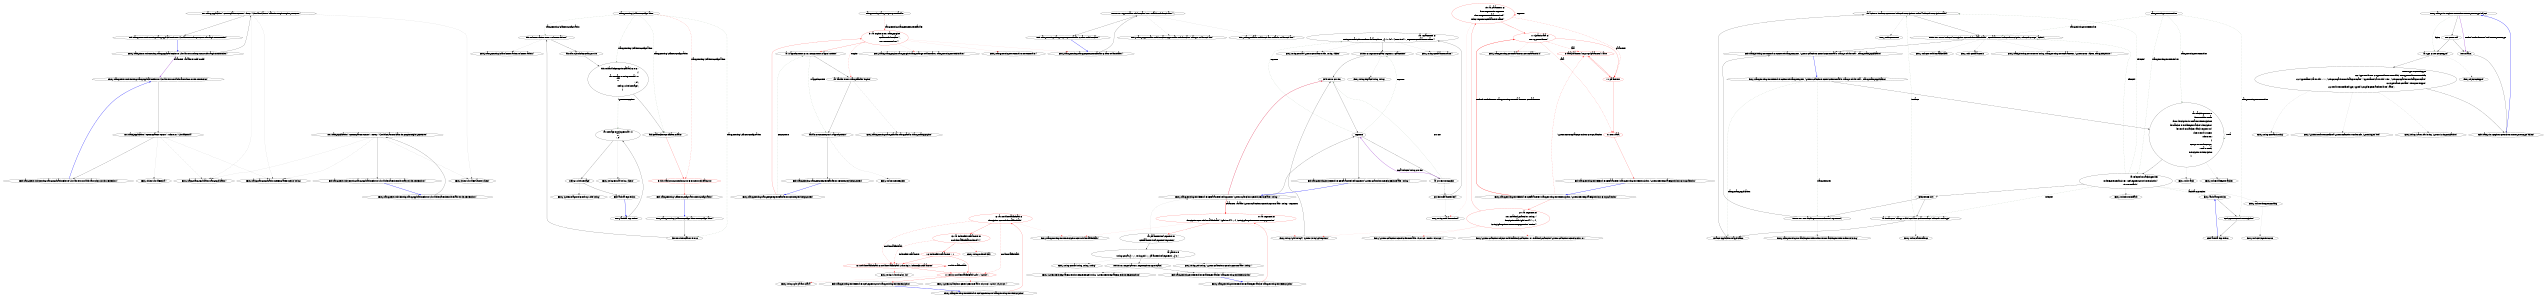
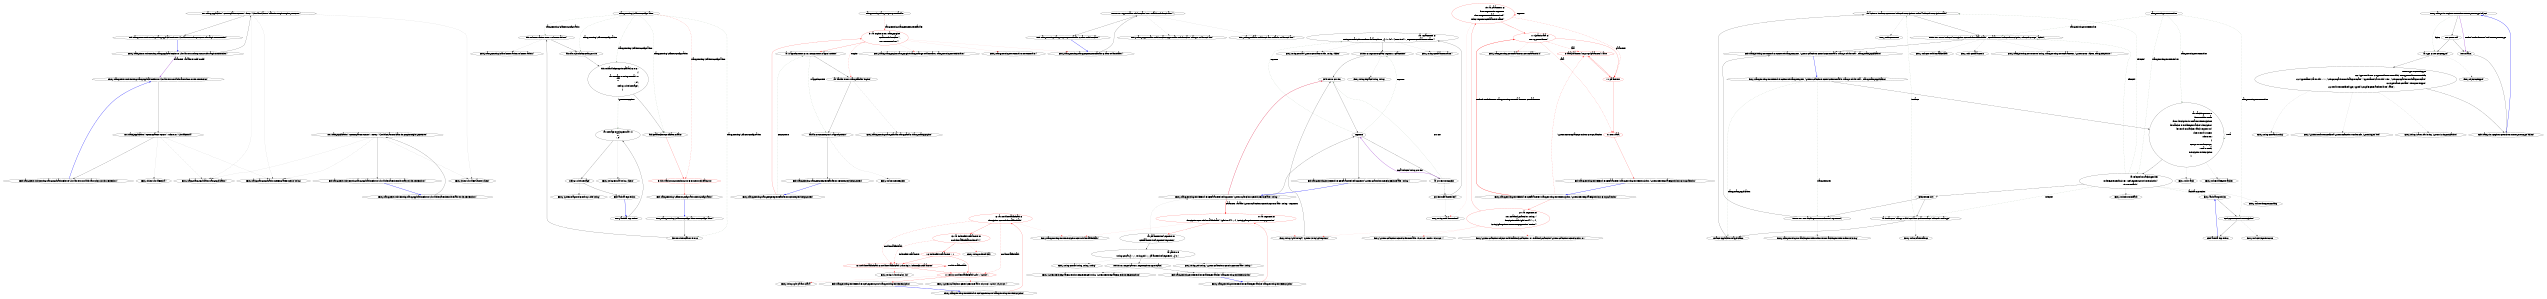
edge "Nancy.Hosting.Self.HostConfiguration" -> "this.AllowChunkedEncoding = true": added, label "Nancy.Hosting.Self.HostConfiguration"
edge "Entry Unk.OrderByDescending" -> "Entry Unk.GetSegmentCount": now "GetSegmentCount(x.Description)" -> "Entry Unk.GetSegmentCount"
